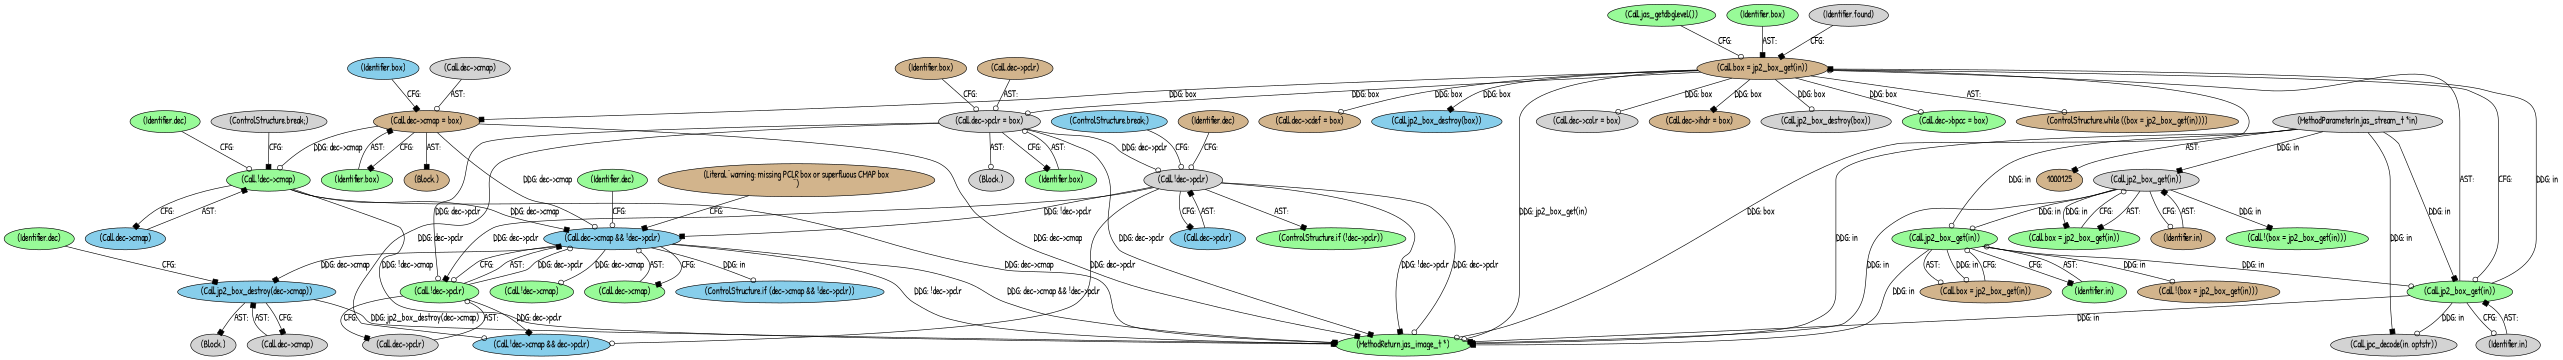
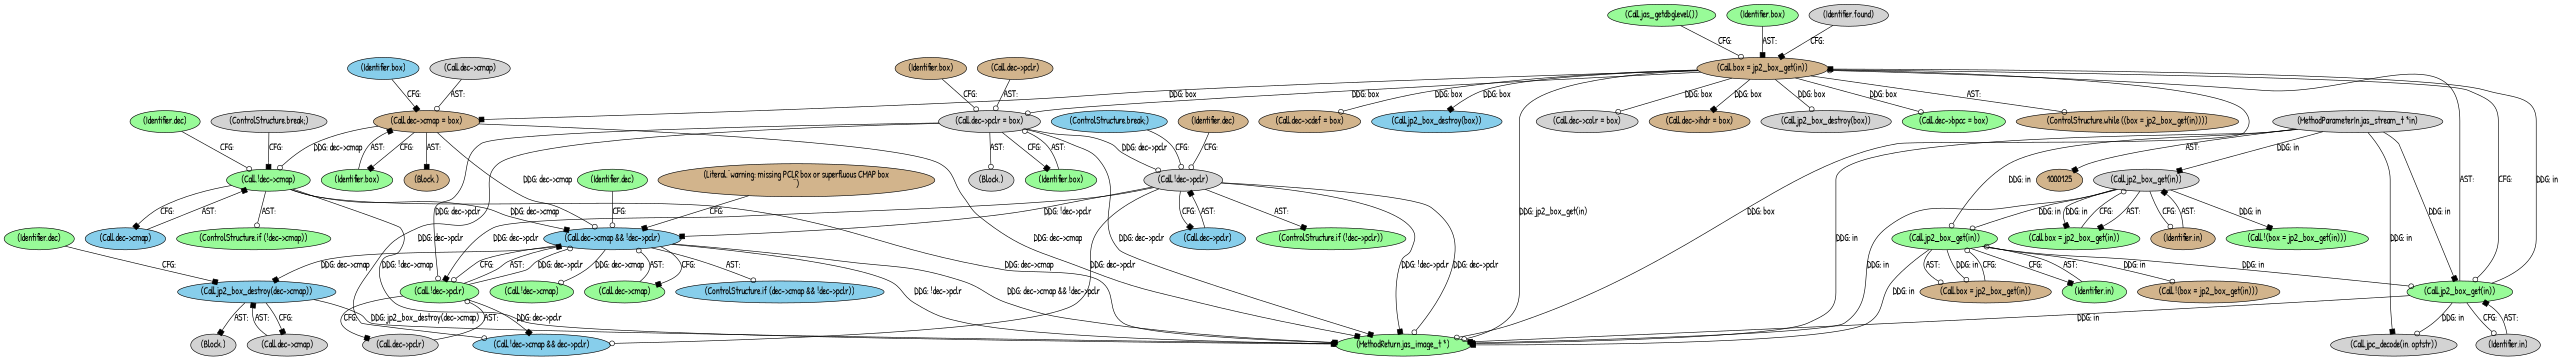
node "(ControlStructure,if (!dec->cmap))": added
edge "(Call,dec->cmap && !dec->pclr)" -> "(ControlStructure,if (dec->cmap && !dec->pclr))": label "DDG: in" -> "AST: "
